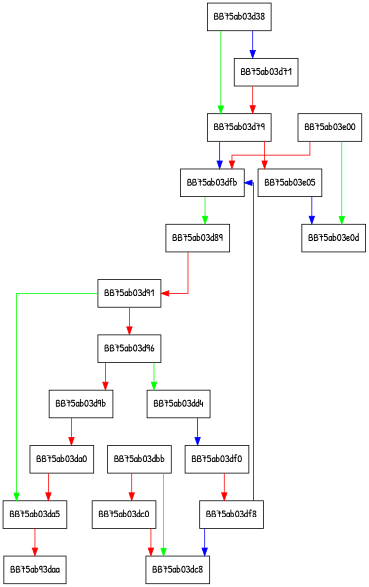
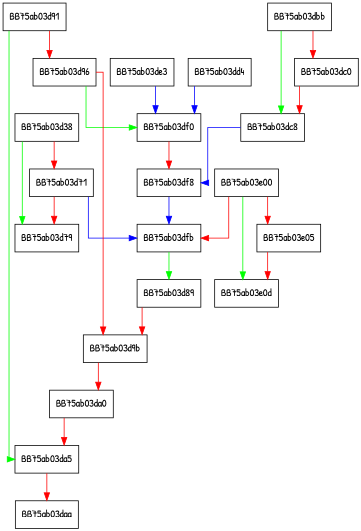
edge "BB75ab03d38" -> "BB75ab03d71": color blue -> red
node "BB75ab03de3": added
edge "BB75ab03d79" -> "BB75ab03e05": now "BB75ab03e00" -> "BB75ab03e05"
edge "BB75ab03d79" -> "BB75ab03dfb": now "BB75ab03d71" -> "BB75ab03dfb"
edge "BB75ab03e05" -> "BB75ab03e0d": color blue -> red
edge "BB75ab03d89" -> "BB75ab03d91": now "BB75ab03d89" -> "BB75ab03d9b"
edge "BB75ab03d96" -> "BB75ab03dd4": now "BB75ab03d96" -> "BB75ab03df0"
edge "BB75ab03df8" -> "BB75ab03dc8": reversed
node "BB75ab93daa": label "BB75ab93daa" -> "BB75ab03daa"
